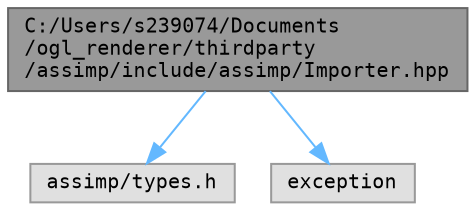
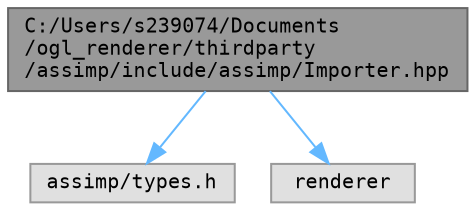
node "exception": label "exception" -> "renderer"
